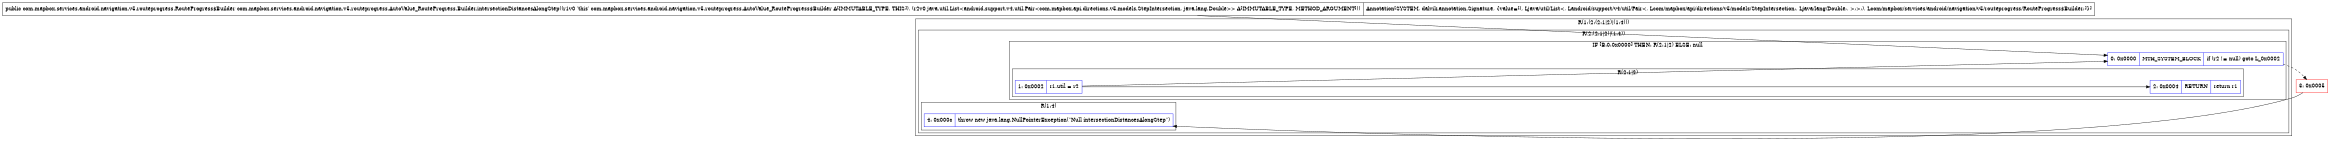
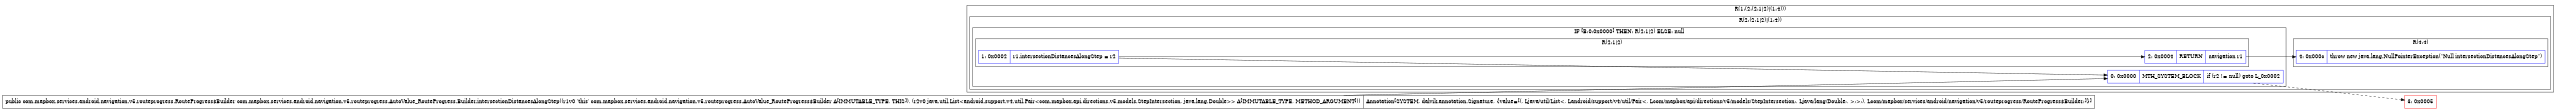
node "1: 0x0002": text "r1.util = r2" -> "r1.intersectionDistancesAlongStep = r2"
node "2: 0x0004": text "return r1" -> "navigation r1"
cluster "R(1:4)": label "R(1:4)" -> "R(4:4)"
edge "3: 0x0005" -> "4: 0x000c": now "2: 0x0004" -> "4: 0x000c"
